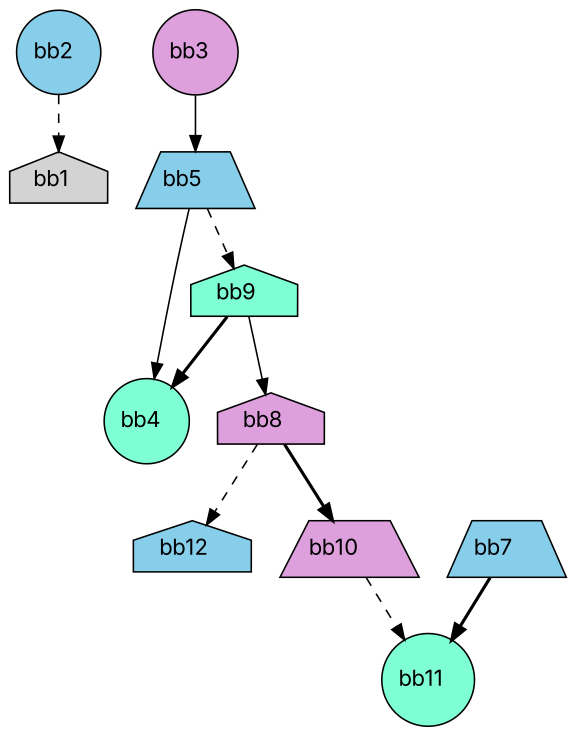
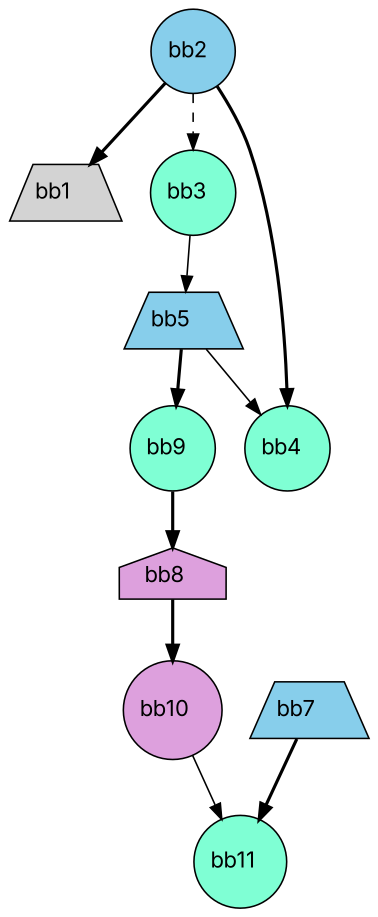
node "bb3": fillcolor plum -> aquamarine
edge "bb2" -> "bb3": added
edge "bb2" -> "bb1": style dashed -> bold
node "bb1": shape house -> trapezium
edge "bb5" -> "bb9": style dashed -> bold
node "bb9": shape house -> circle
edge "bb9" -> "bb4": now "bb2" -> "bb4"
edge "bb9" -> "bb8": style solid -> bold
node "bb12": removed
node "bb10": shape trapezium -> circle
edge "bb10" -> "bb11": style dashed -> solid
